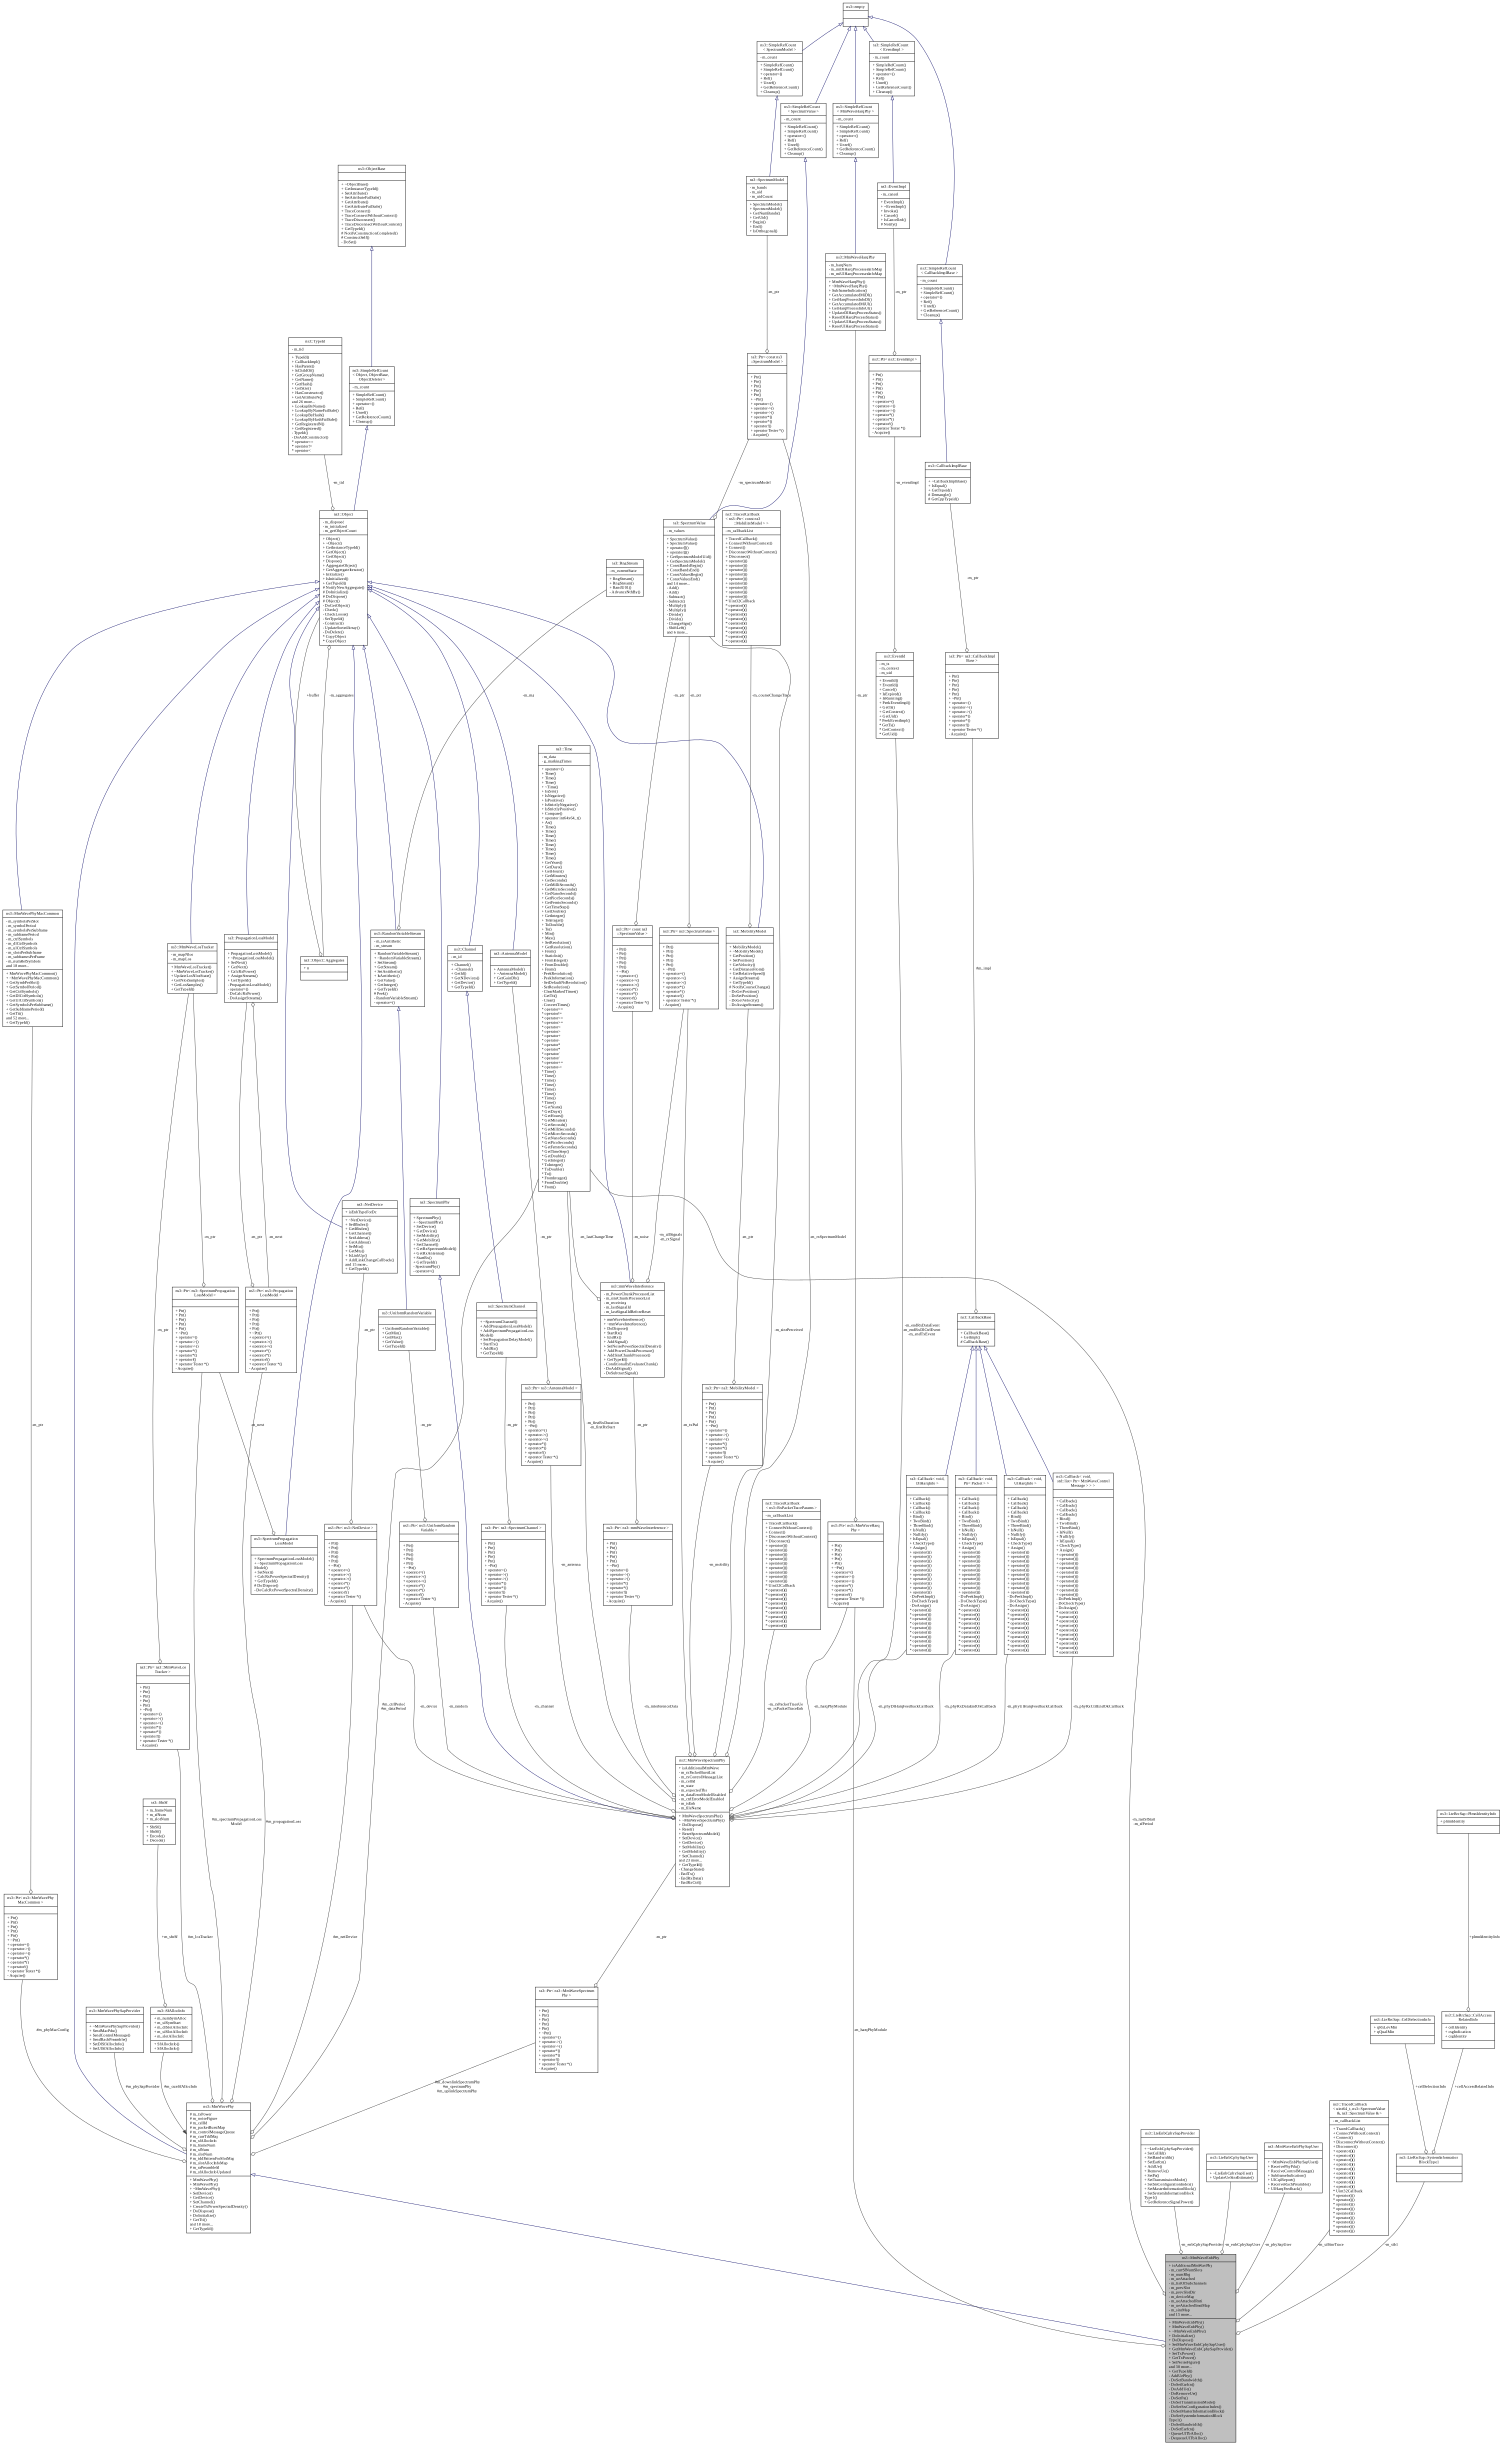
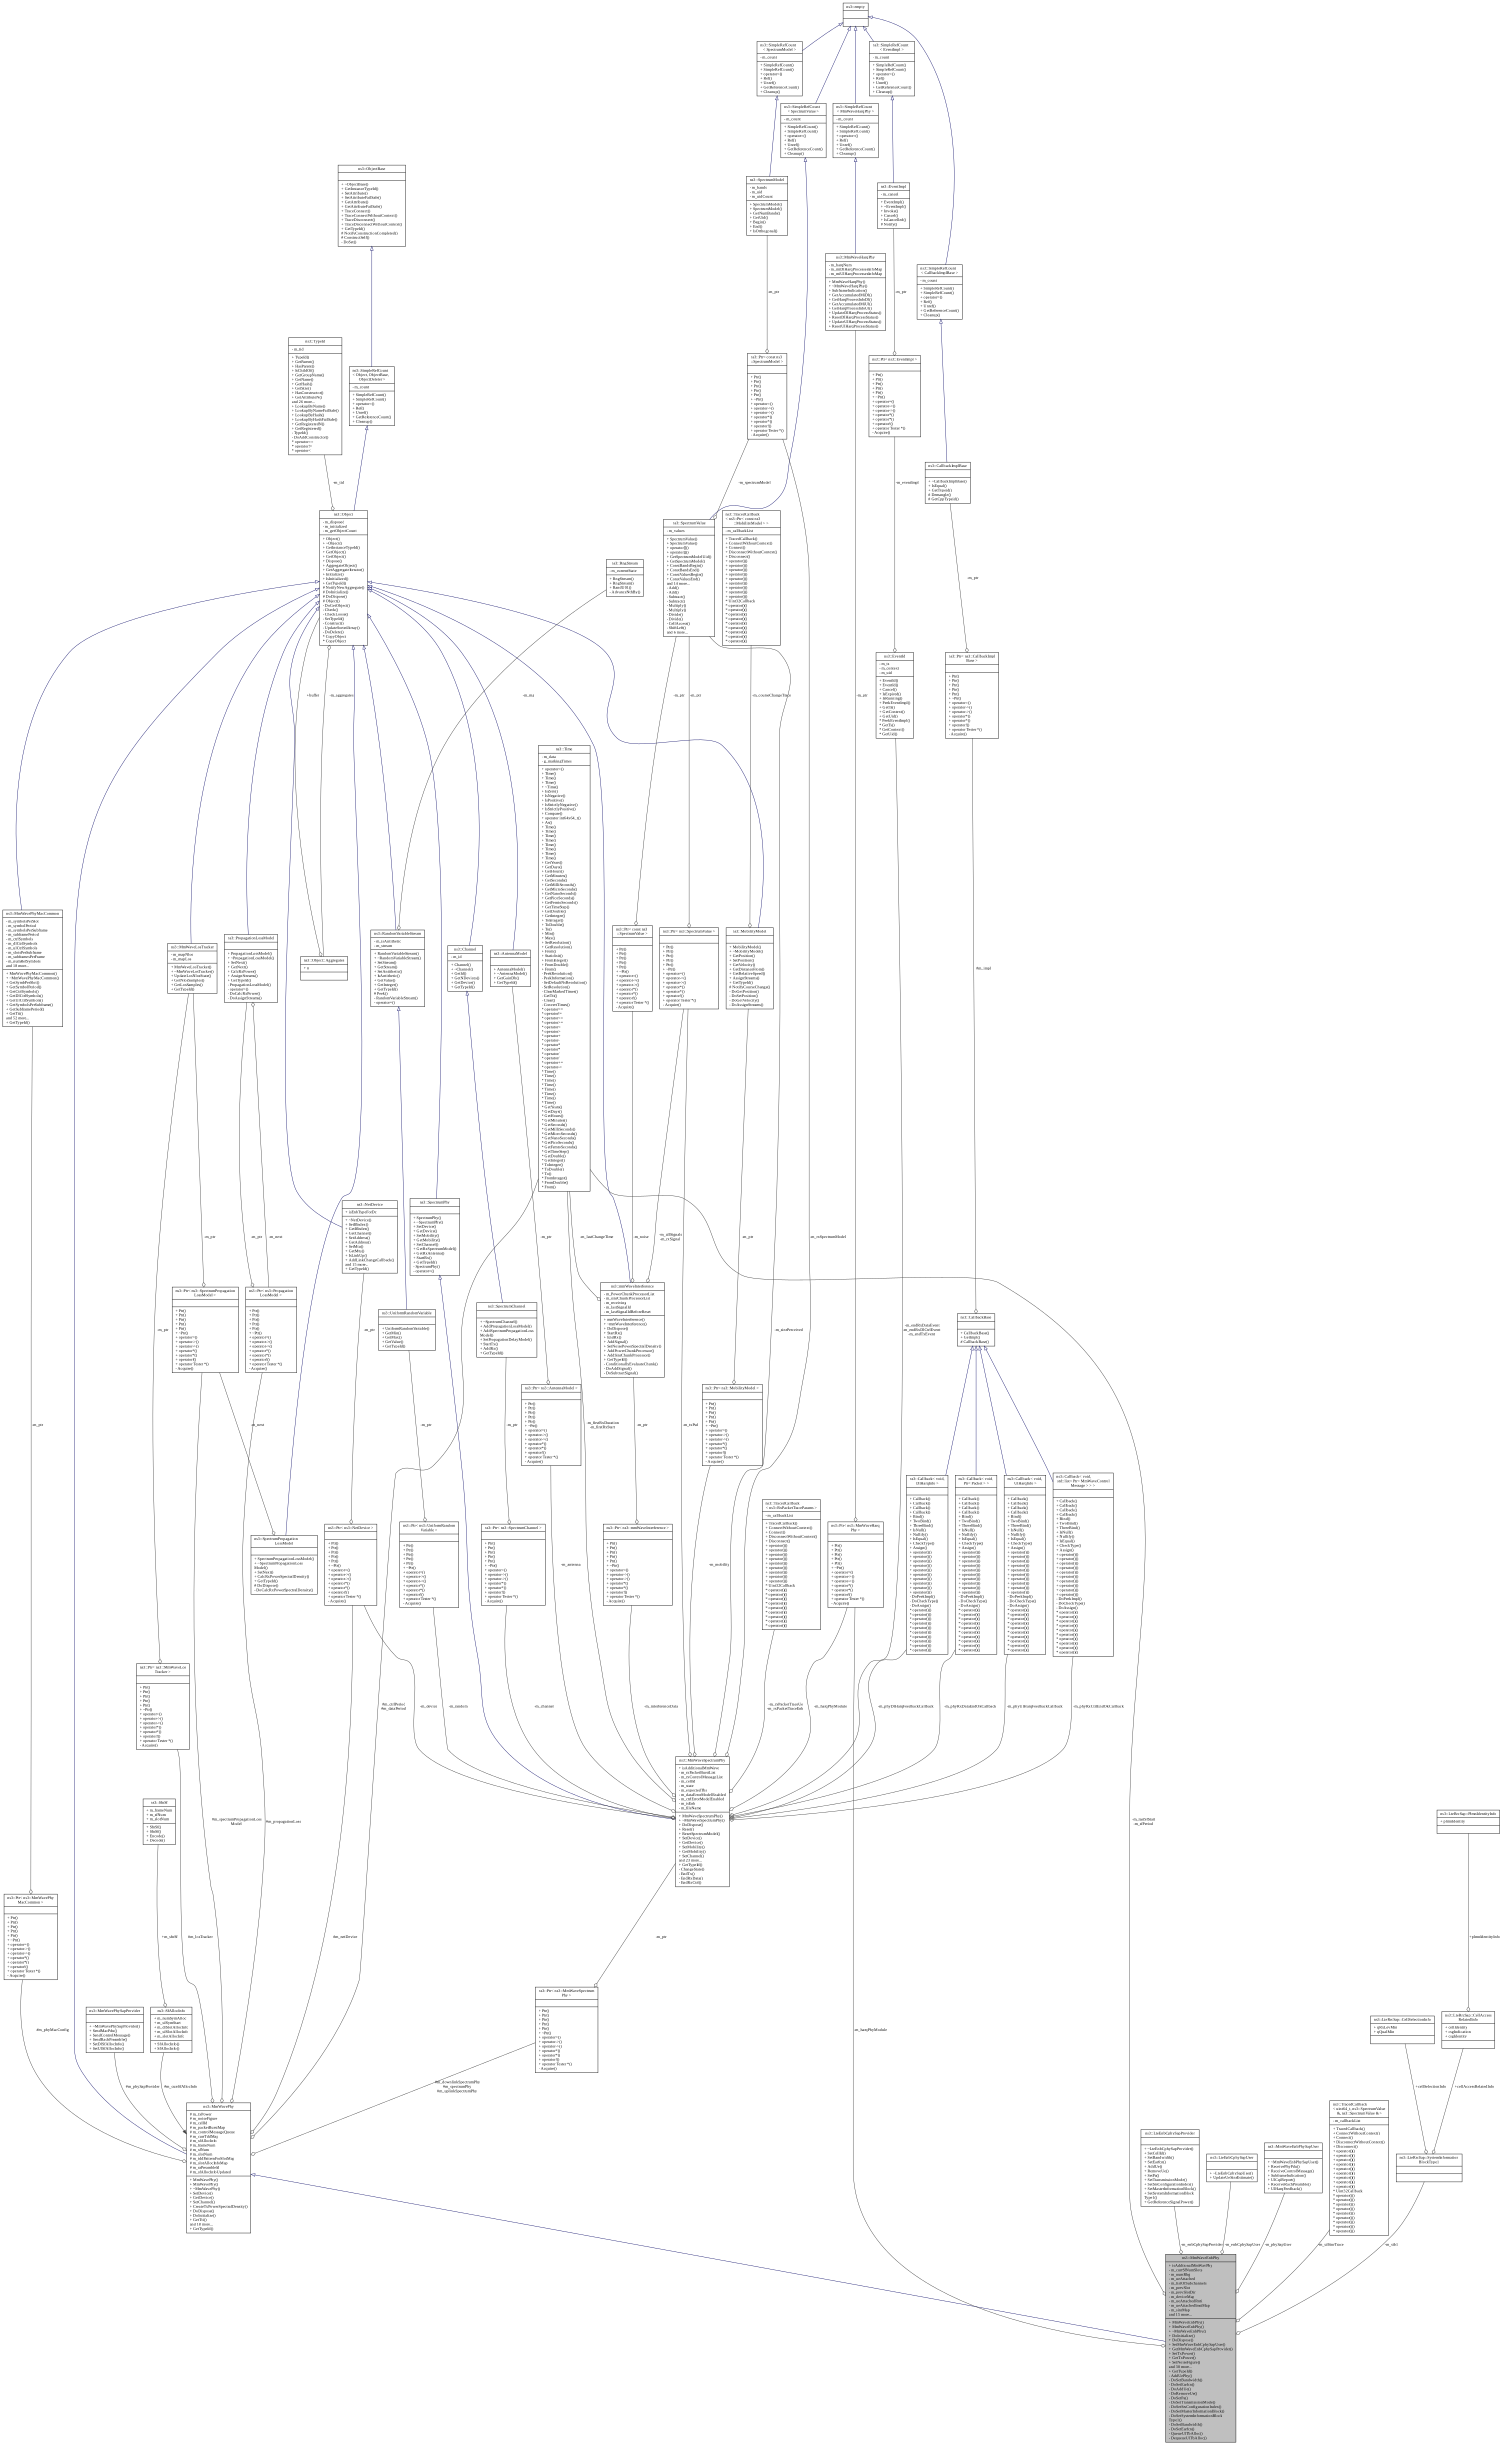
node "ns3::TypeId": text "+ CallbackImpl()" -> "+ GetParent()"
node "ns3::SpectrumValue": text "- ChangeSign()" -> "- CellAccess()"
